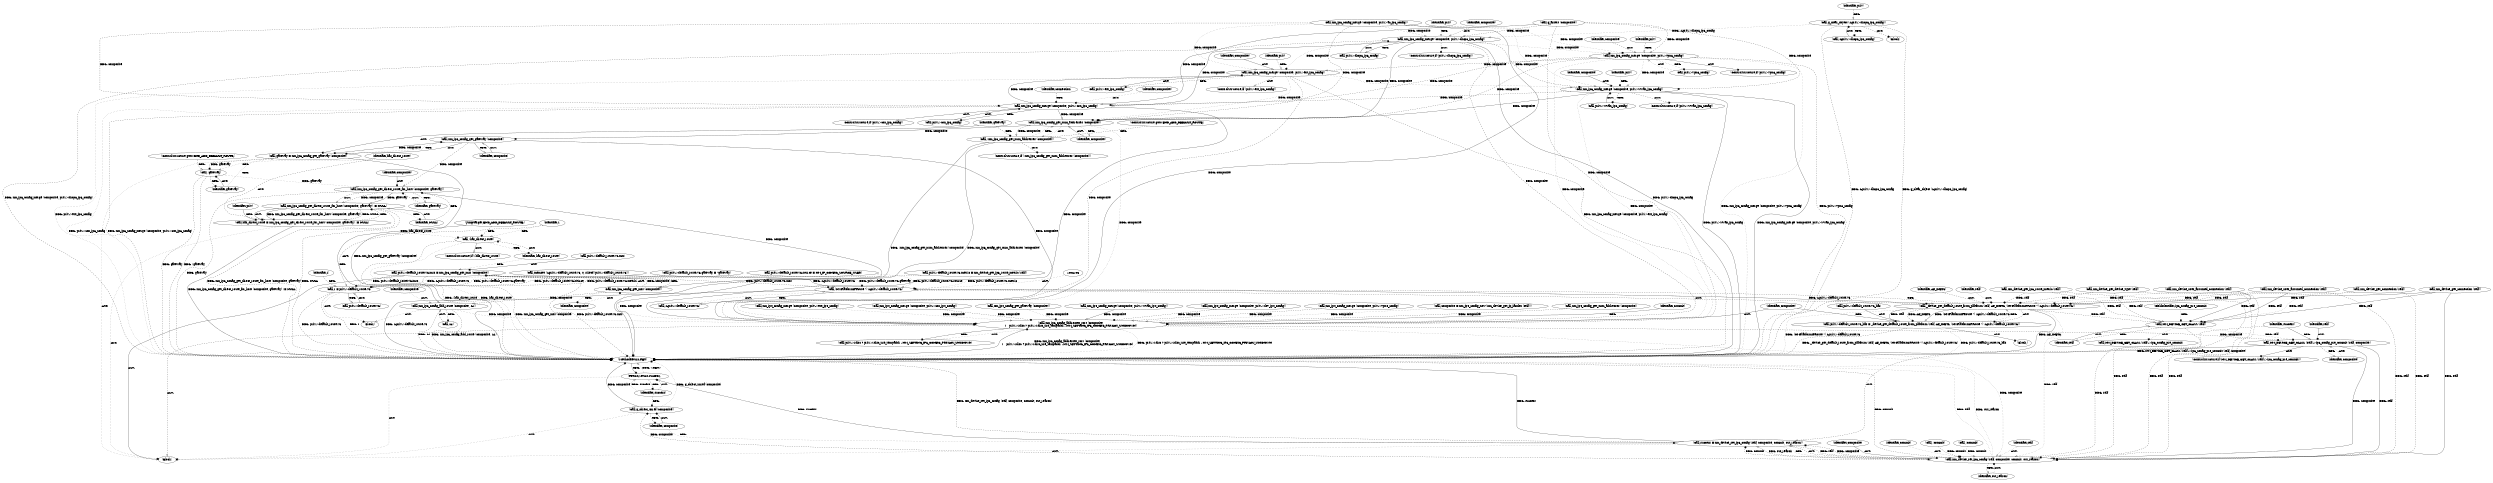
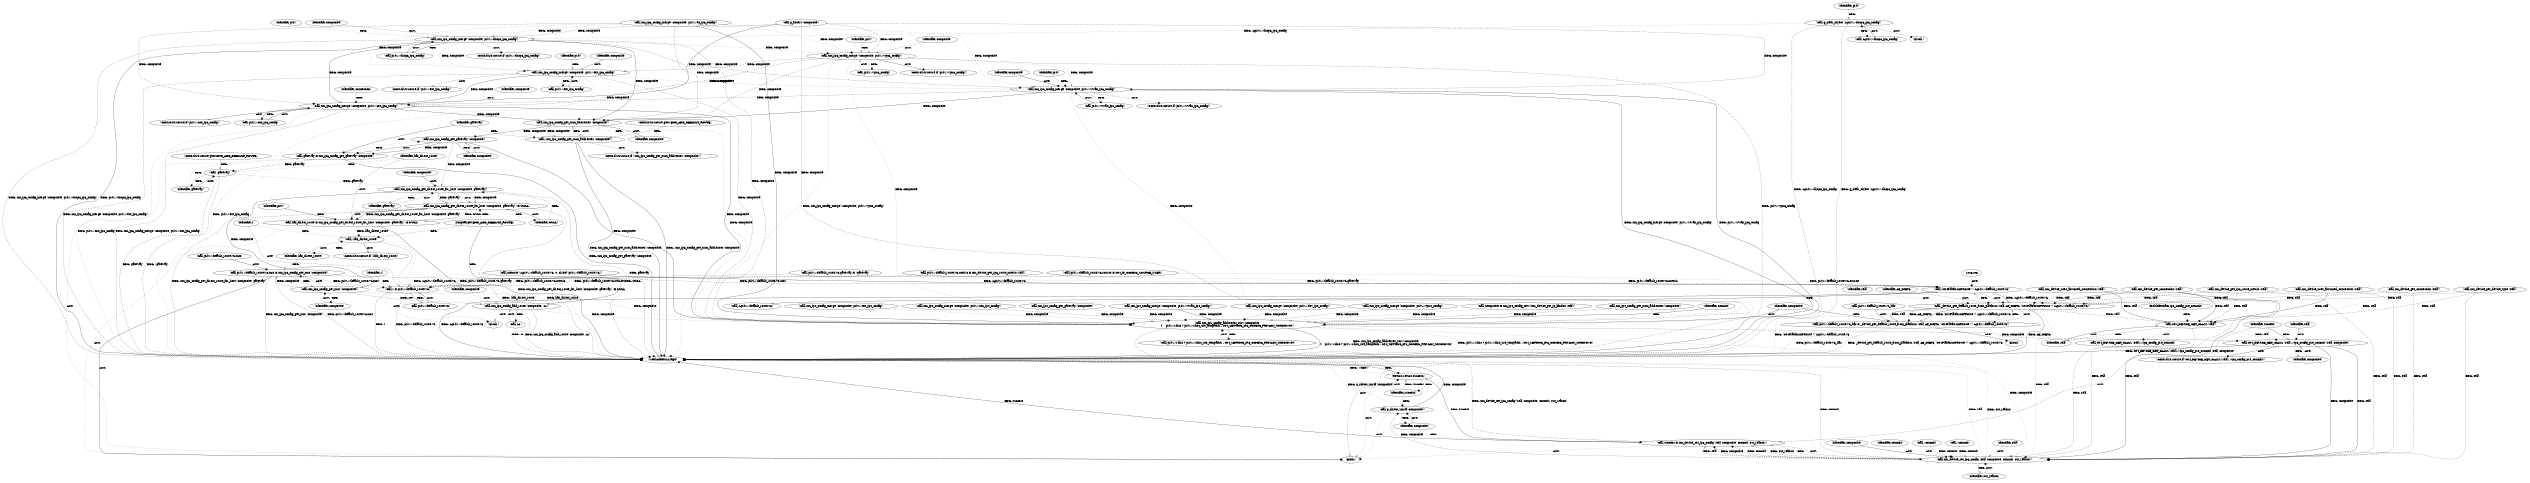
edge "(Call,&priv->default_route.v6)" -> "(Call,(NMPlatformIPRoute *) &priv->default_route.v6)": removed, label "AST:"
edge "(Call,nm_ip6_config_get_mss (composite))" -> "(Call,nm_ip6_config_add_route (composite, &r))": label "DDG: composite" -> "DDG: set"
